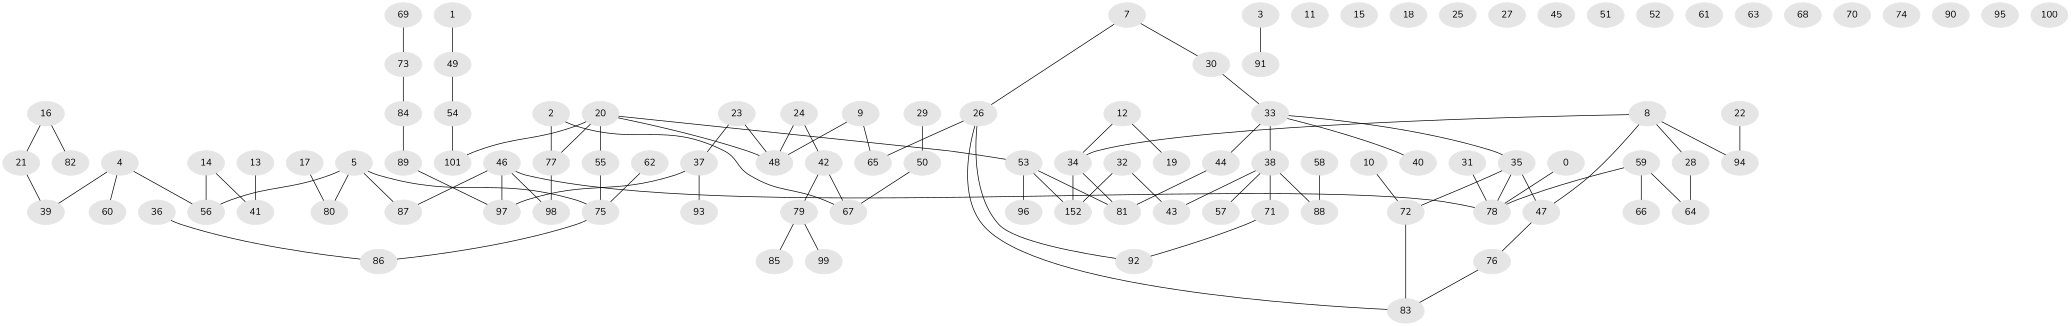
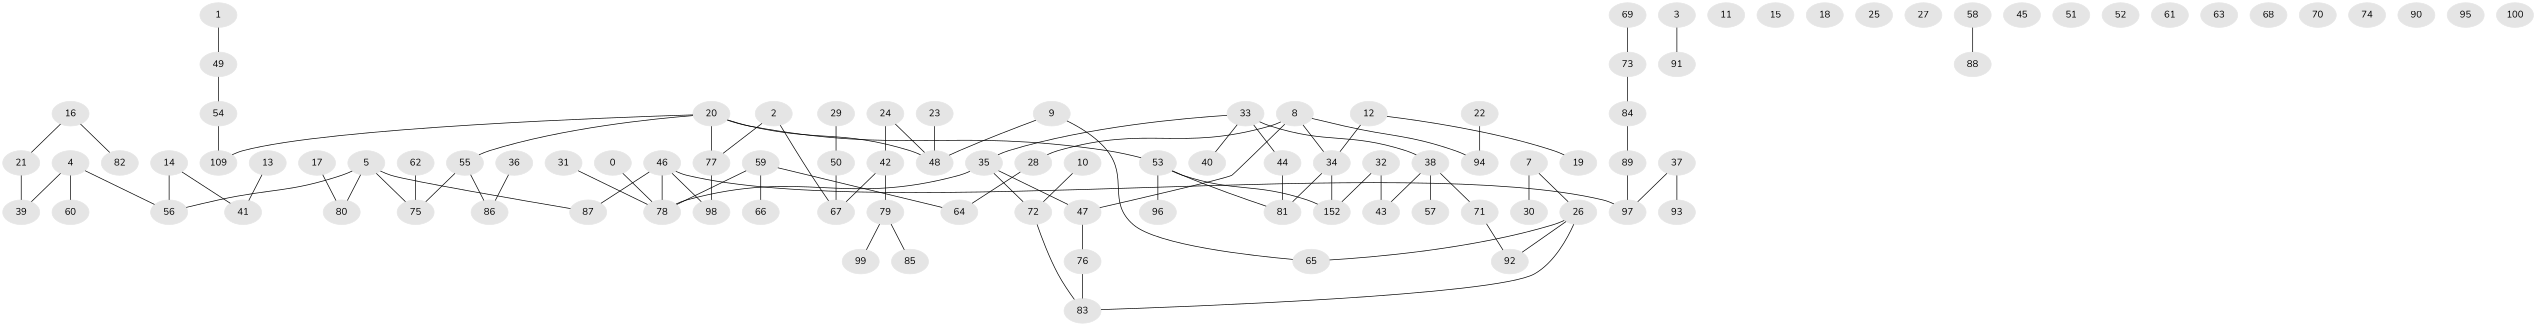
edge "30" -- "33": removed
edge "23" -- "37": removed
node "101": label "101" -> "109"
edge "38" -- "88": removed
edge "75" -- "86": now "55" -- "86"
